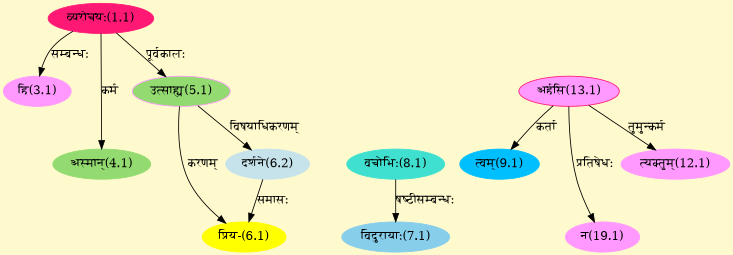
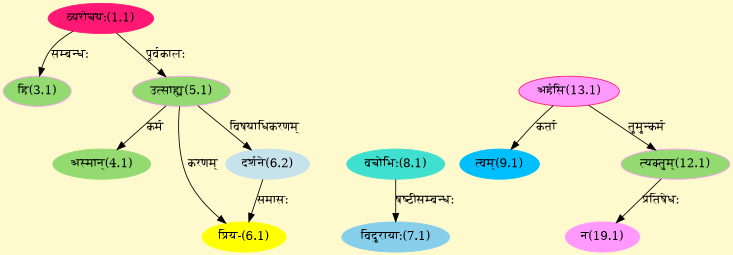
edge "व्यरोचयः(1.1)" -> "अस्मान्(4.1)": now "उत्साह्य(5.1)" -> "अस्मान्(4.1)"
node "हि(3.1)": fillcolor #ff99ff -> #93db70
edge "अर्हसि(13.1)" -> "न(19.1)": now "त्यक्तुम्(12.1)" -> "न(19.1)"
node "त्यक्तुम्(12.1)": fillcolor #ff99ff -> #93db70
